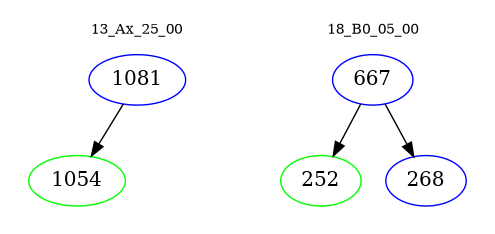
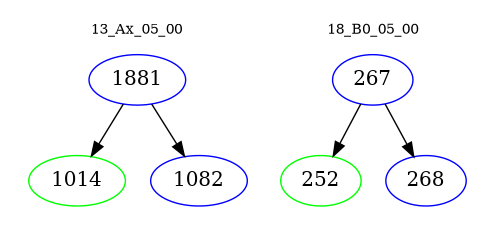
cluster "13_Ax_25_00": label "13_Ax_25_00" -> "13_Ax_05_00"
node "1081": label "1081" -> "1881"
node "667": label "667" -> "267"
node "1054": label "1054" -> "1014"
node "1082": added
